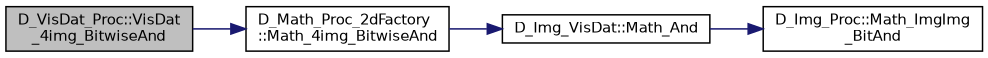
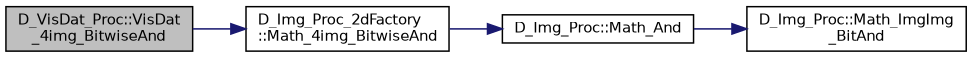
node "D_Math_Proc_2dFactory ::Math_4img_BitwiseAnd": label "D_Math_Proc_2dFactory ::Math_4img_BitwiseAnd" -> "D_Img_Proc_2dFactory ::Math_4img_BitwiseAnd"
node "D_Img_VisDat::Math_And": label "D_Img_VisDat::Math_And" -> "D_Img_Proc::Math_And"
